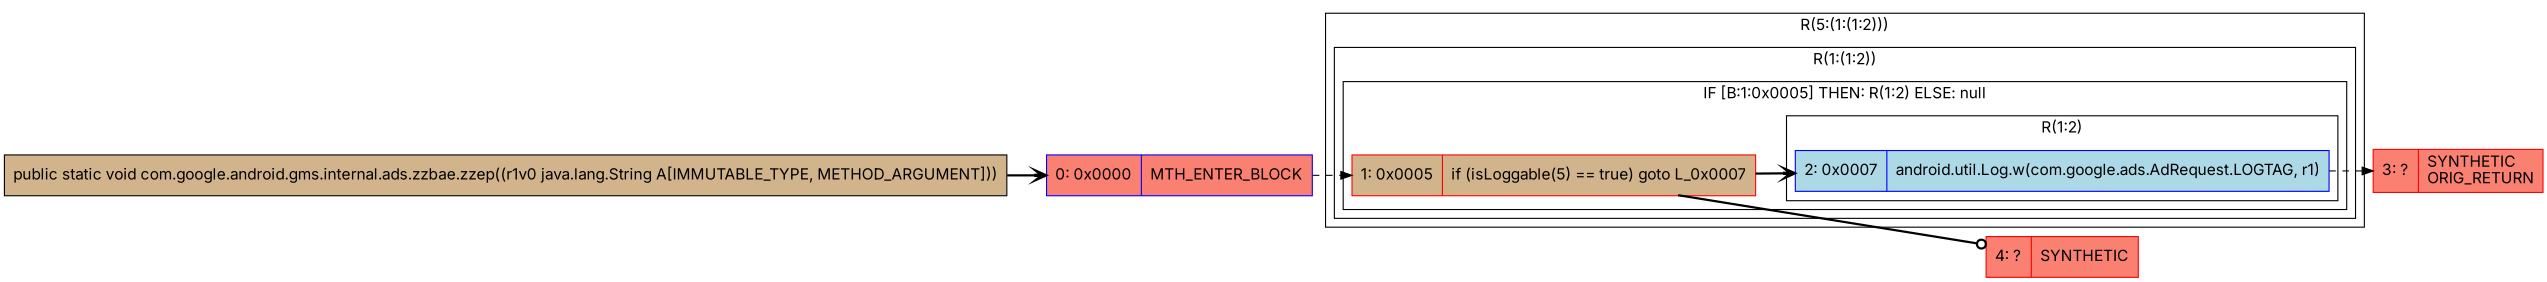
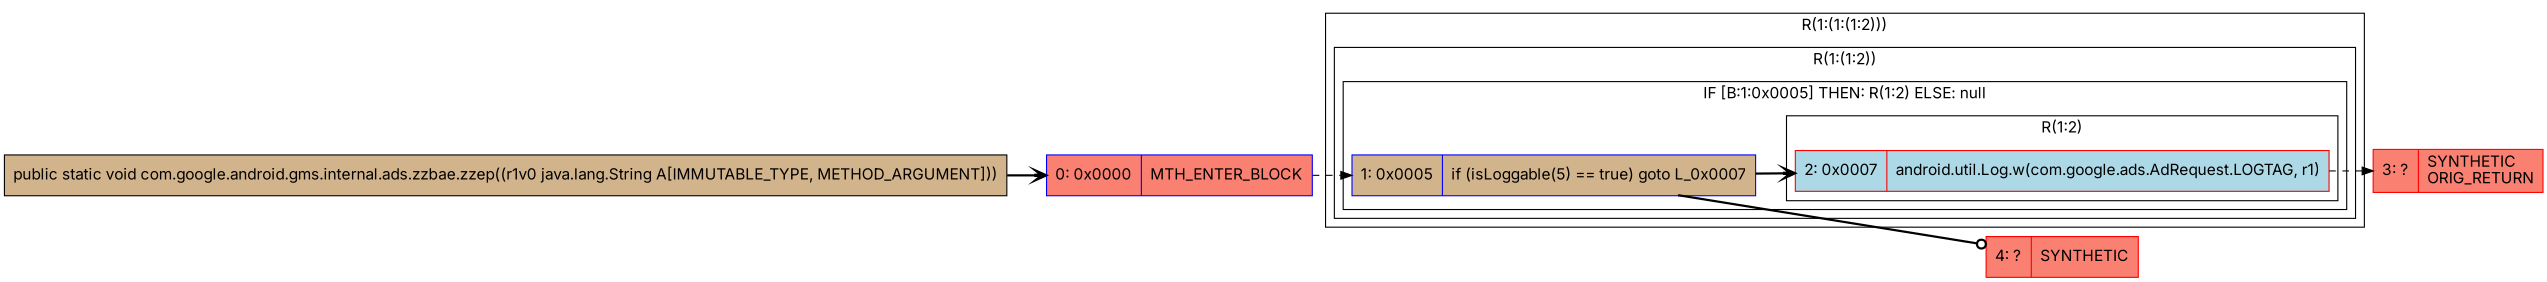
cluster "R(5:(1:(1:2)))": label "R(5:(1:(1:2)))" -> "R(1:(1:(1:2)))"
node "2: 0x0007": color blue -> red
node "1: 0x0005": color red -> blue
